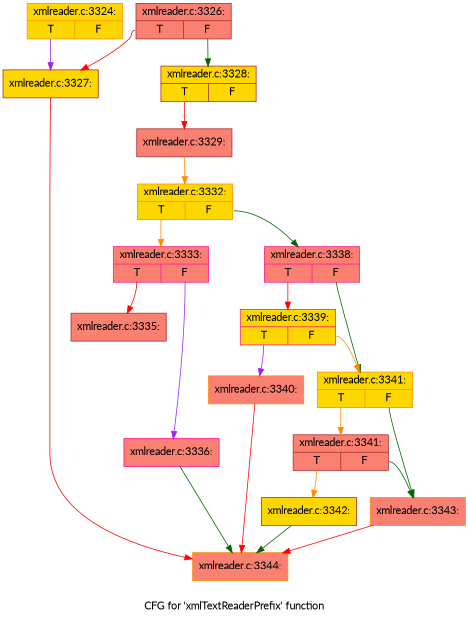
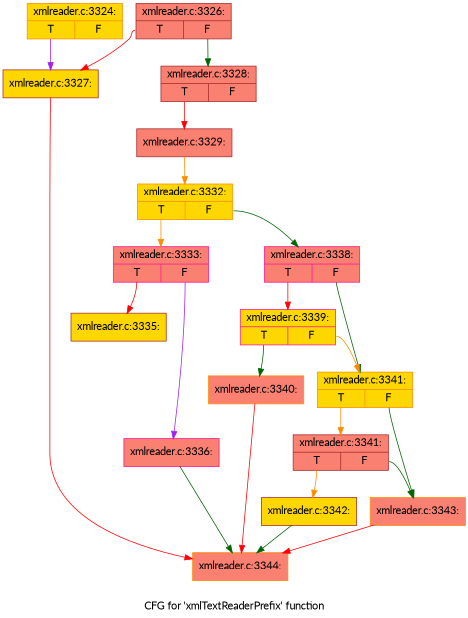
node "xmlreader.c:3328:": fillcolor gold -> salmon
node "xmlreader.c:3335:": fillcolor salmon -> gold
edge "xmlreader.c:3339:" -> "xmlreader.c:3340:": color purple -> darkgreen
